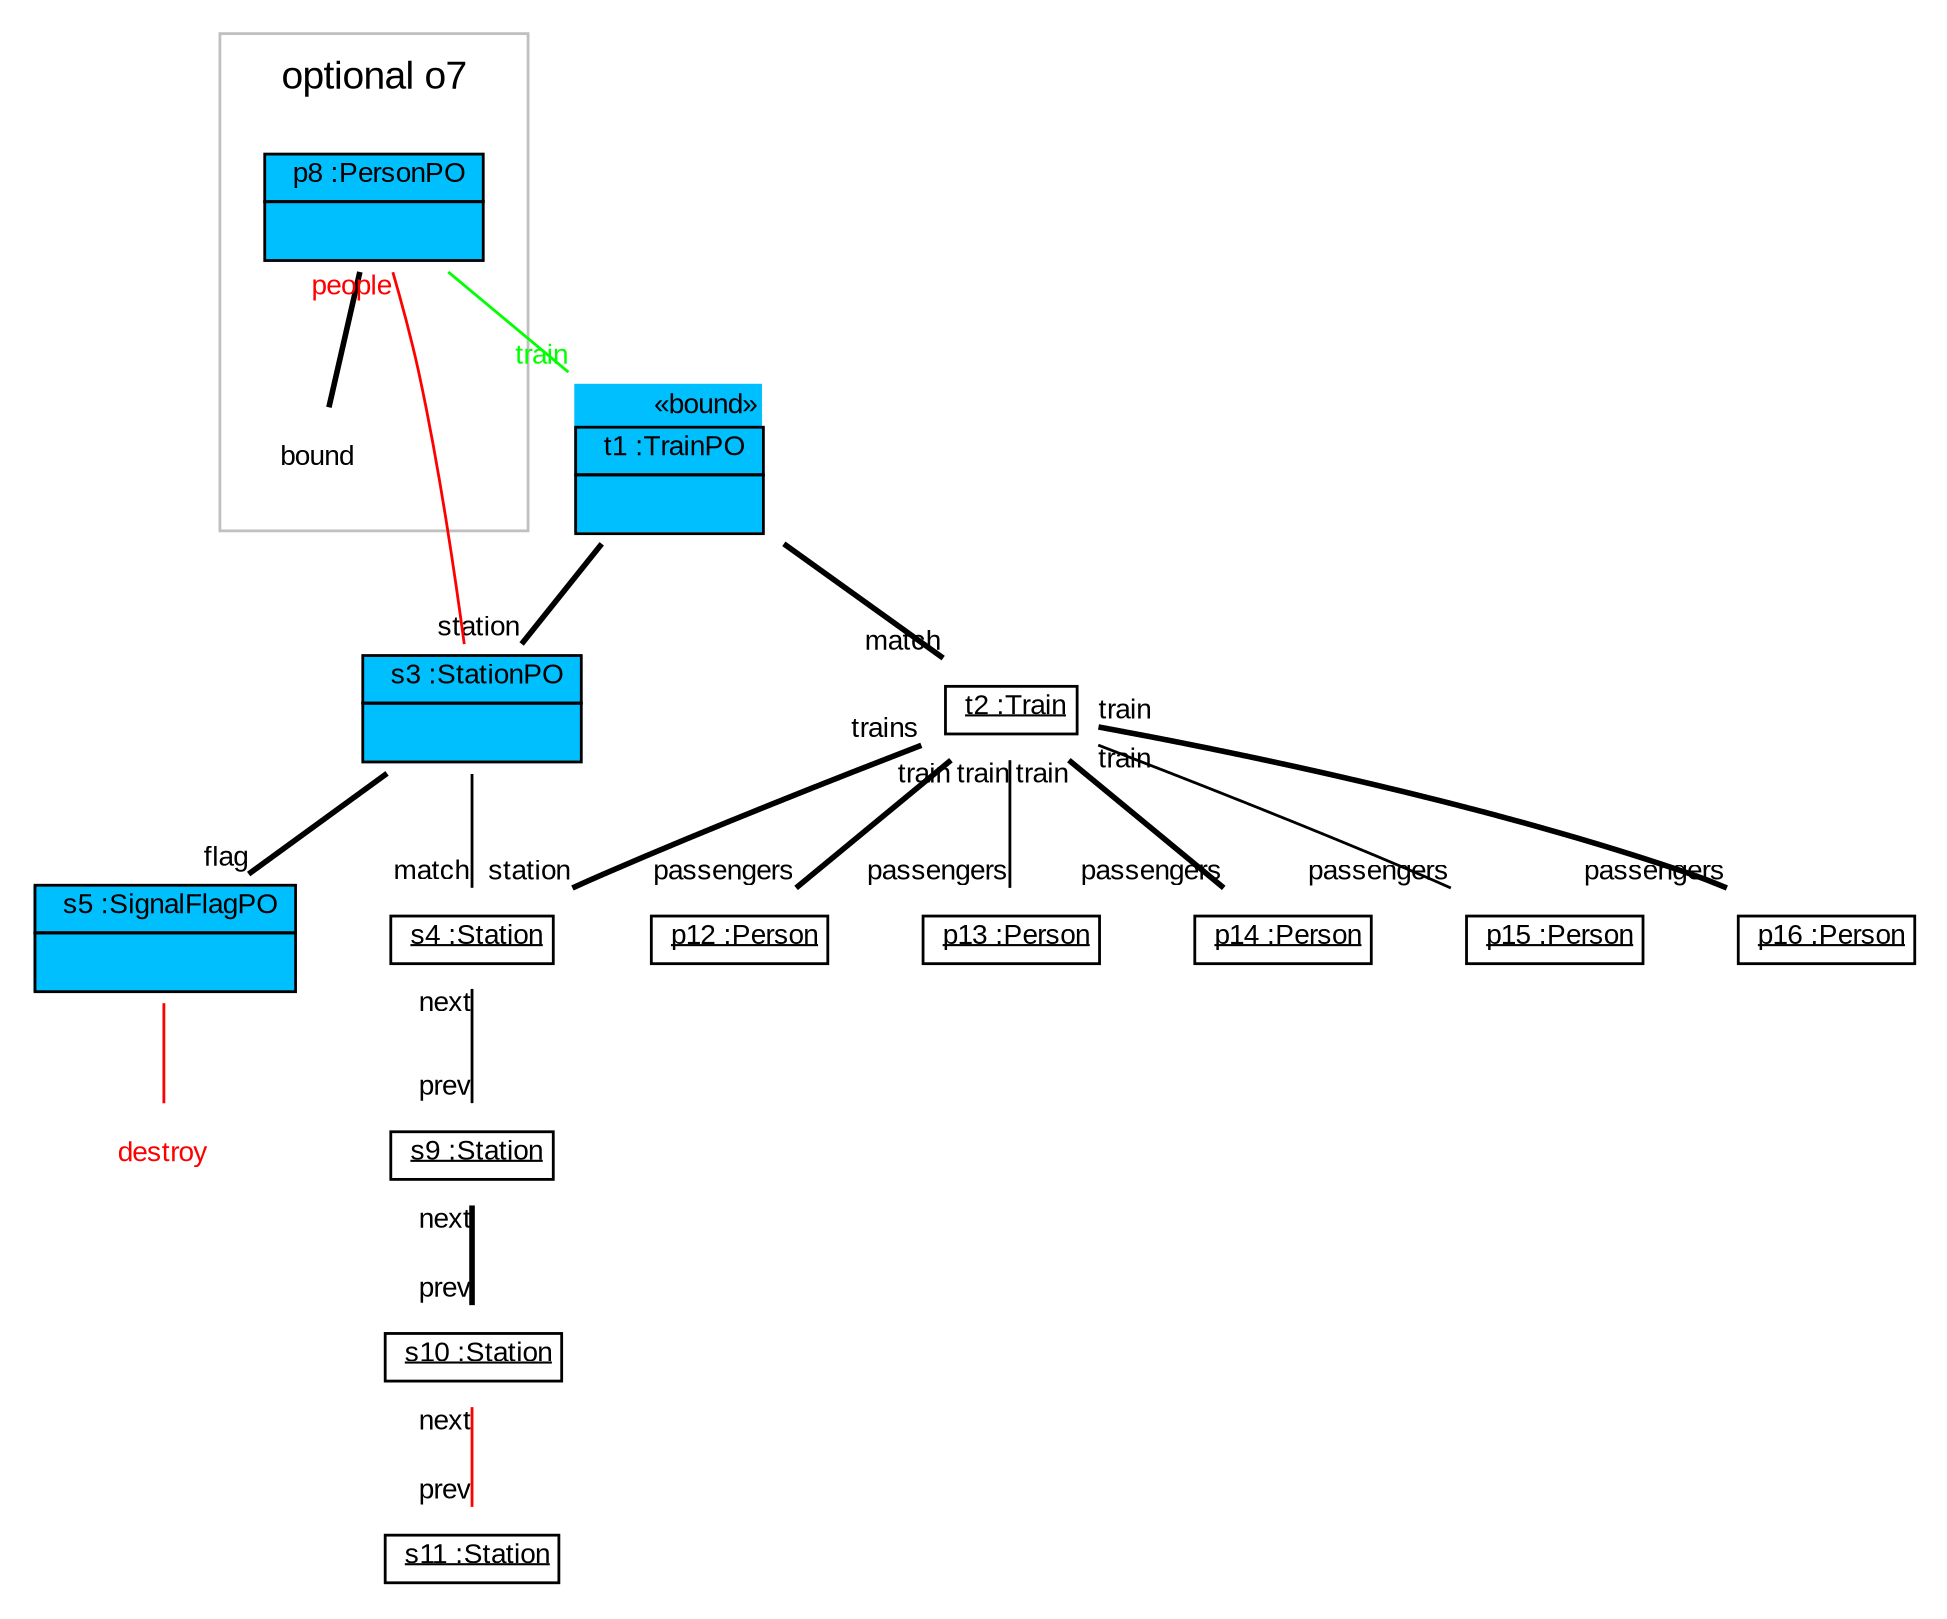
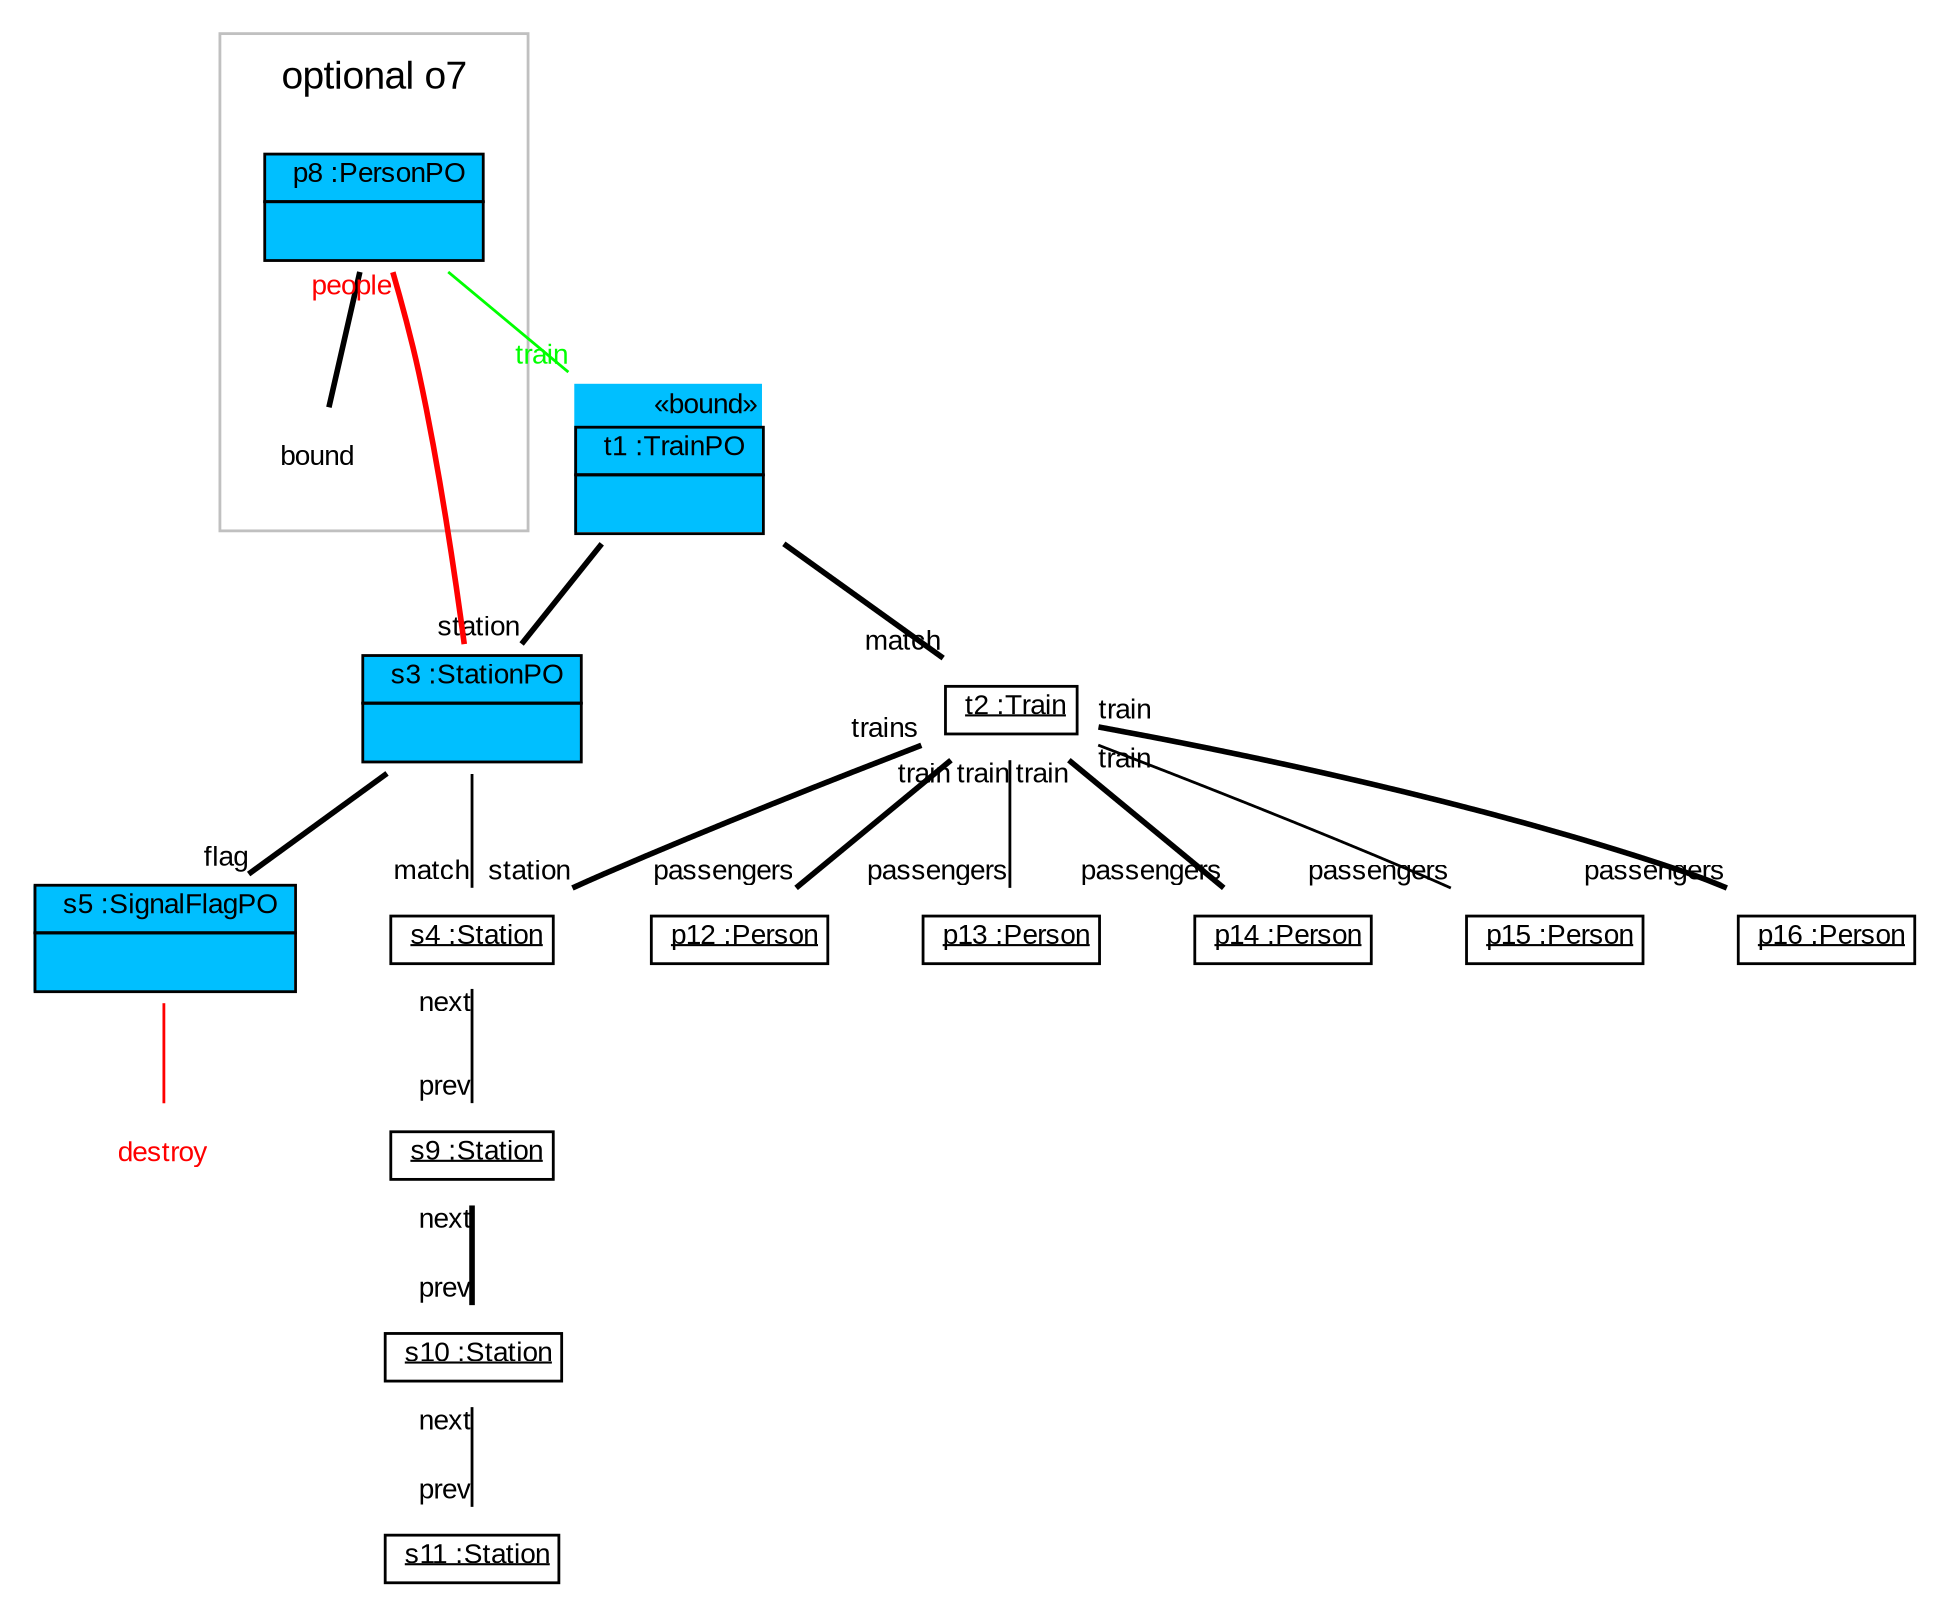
edge "p8 :PersonPO" -- "s3 :StationPO": style solid -> bold
edge "s10 :Station" -- "s11 :Station": color red -> black
